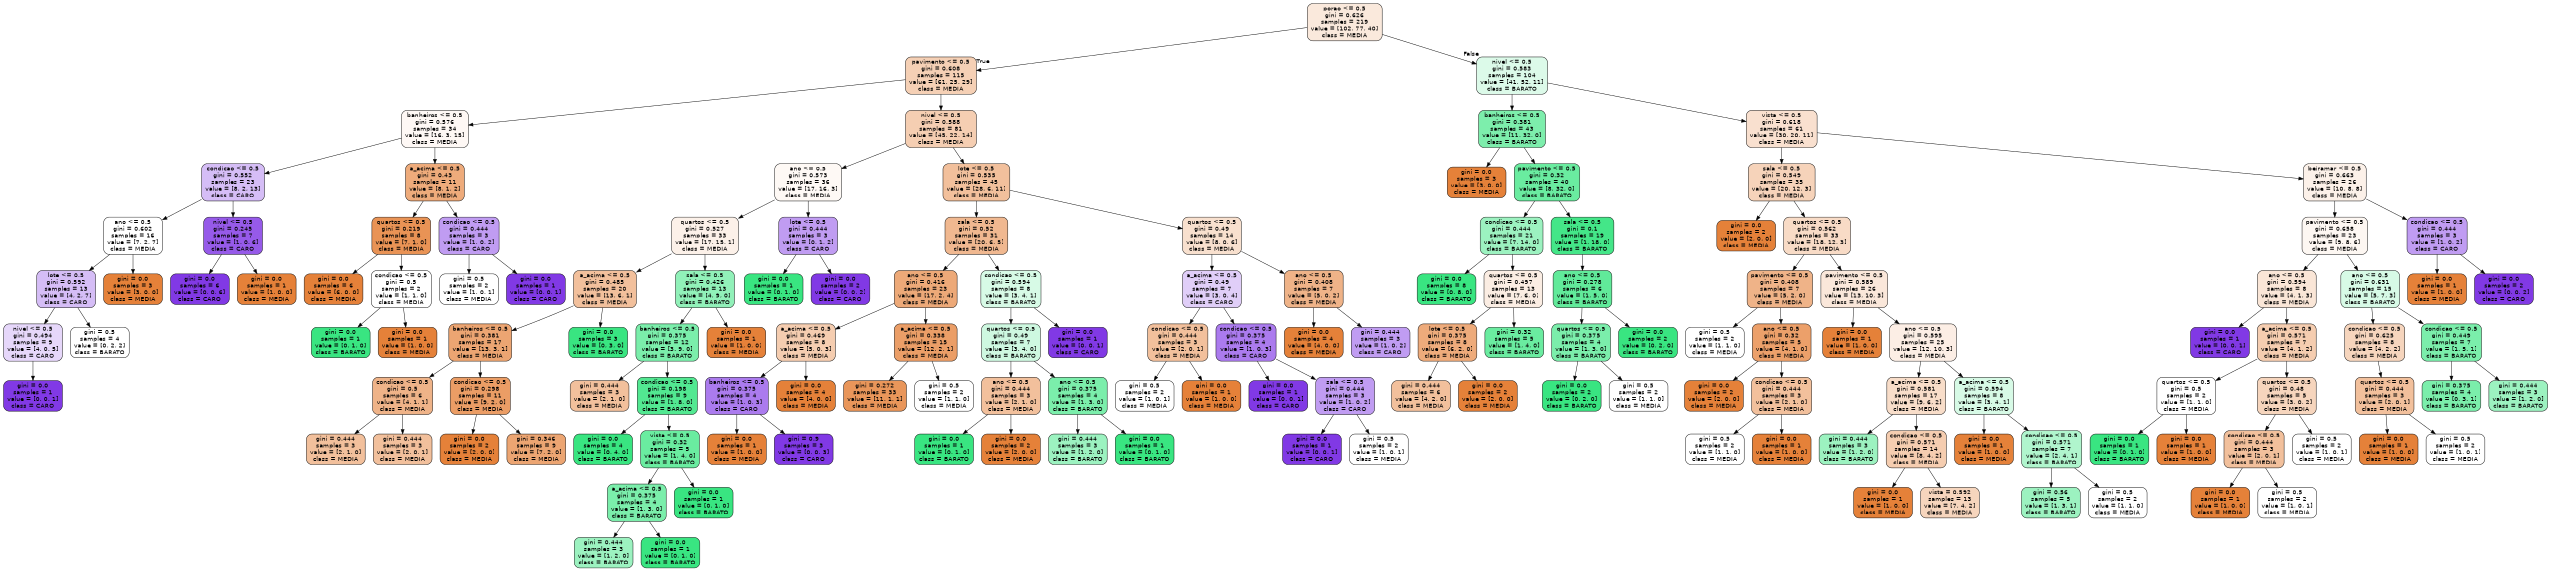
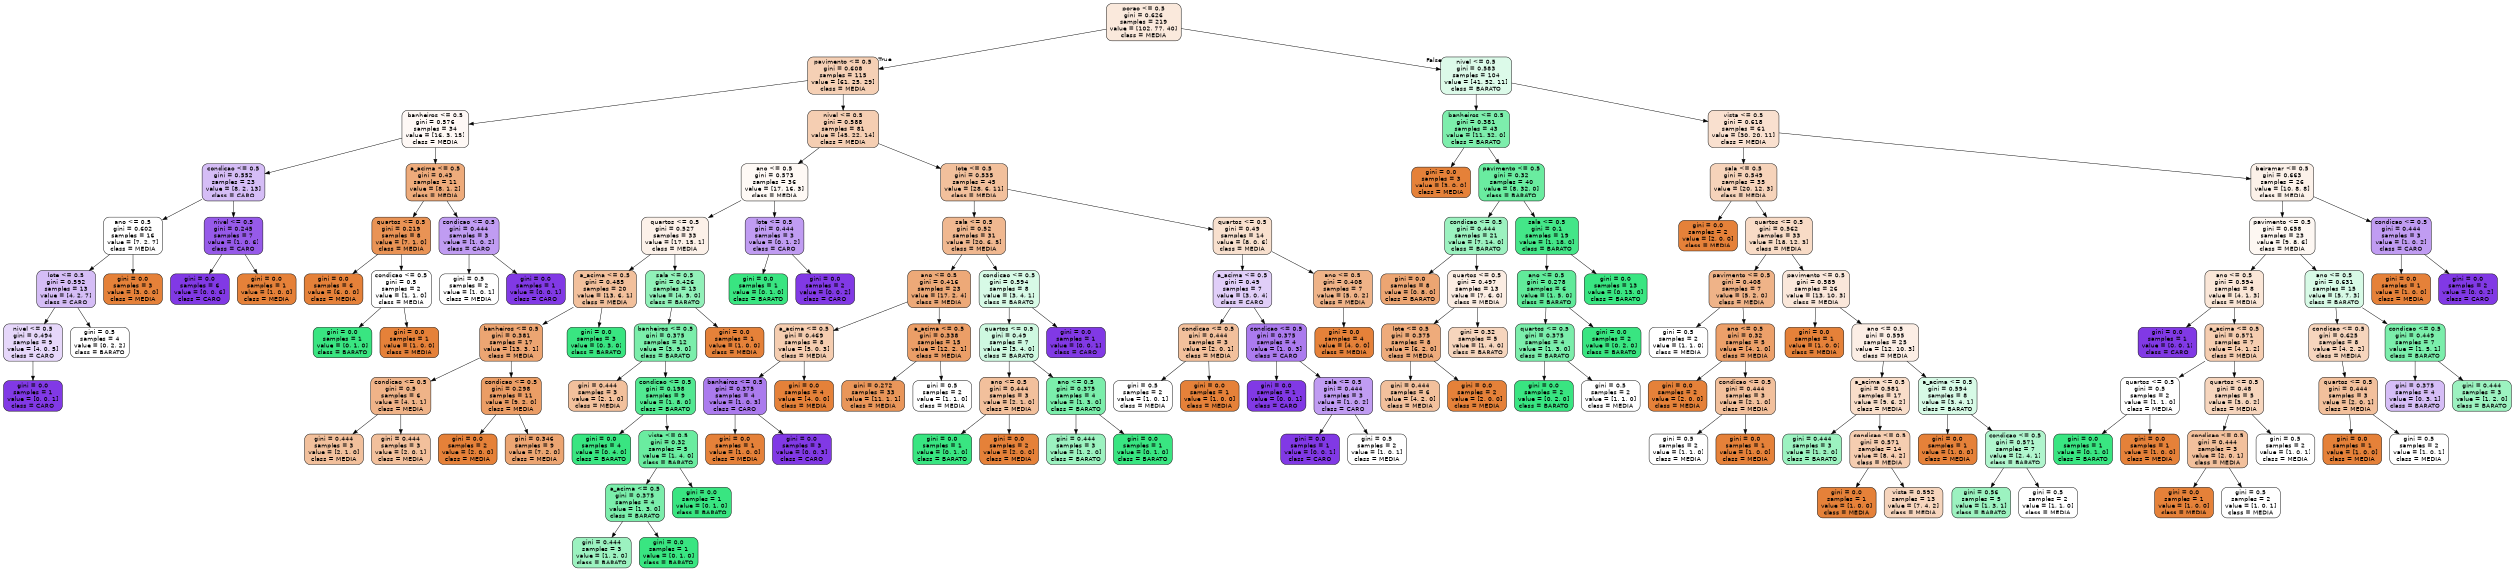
node "gini = 0.0 samples = 8 value = [0, 8, 0] class = BARATO": fillcolor #39e581 -> #eca572
node "gini = 0.0 samples = 13 value = [0, 13, 0] class = BARATO": added
node "gini = 0.444 samples = 3 value = [1, 0, 2] class = CARO": removed
node "gini = 0.32 samples = 5 value = [1, 4, 0] class = BARATO": fillcolor #6aeca0 -> #f6d5bd
node "gini = 0.375 samples = 4 value = [0, 3, 1] class = BARATO": fillcolor #7beeab -> #d5bdf6
node "gini = 0.9 samples = 3 value = [0, 0, 3] class = CARO": label "gini = 0.9 samples = 3 value = [0, 0, 3] class = CARO" -> "gini = 0.0 samples = 3 value = [0, 0, 3] class = CARO"
